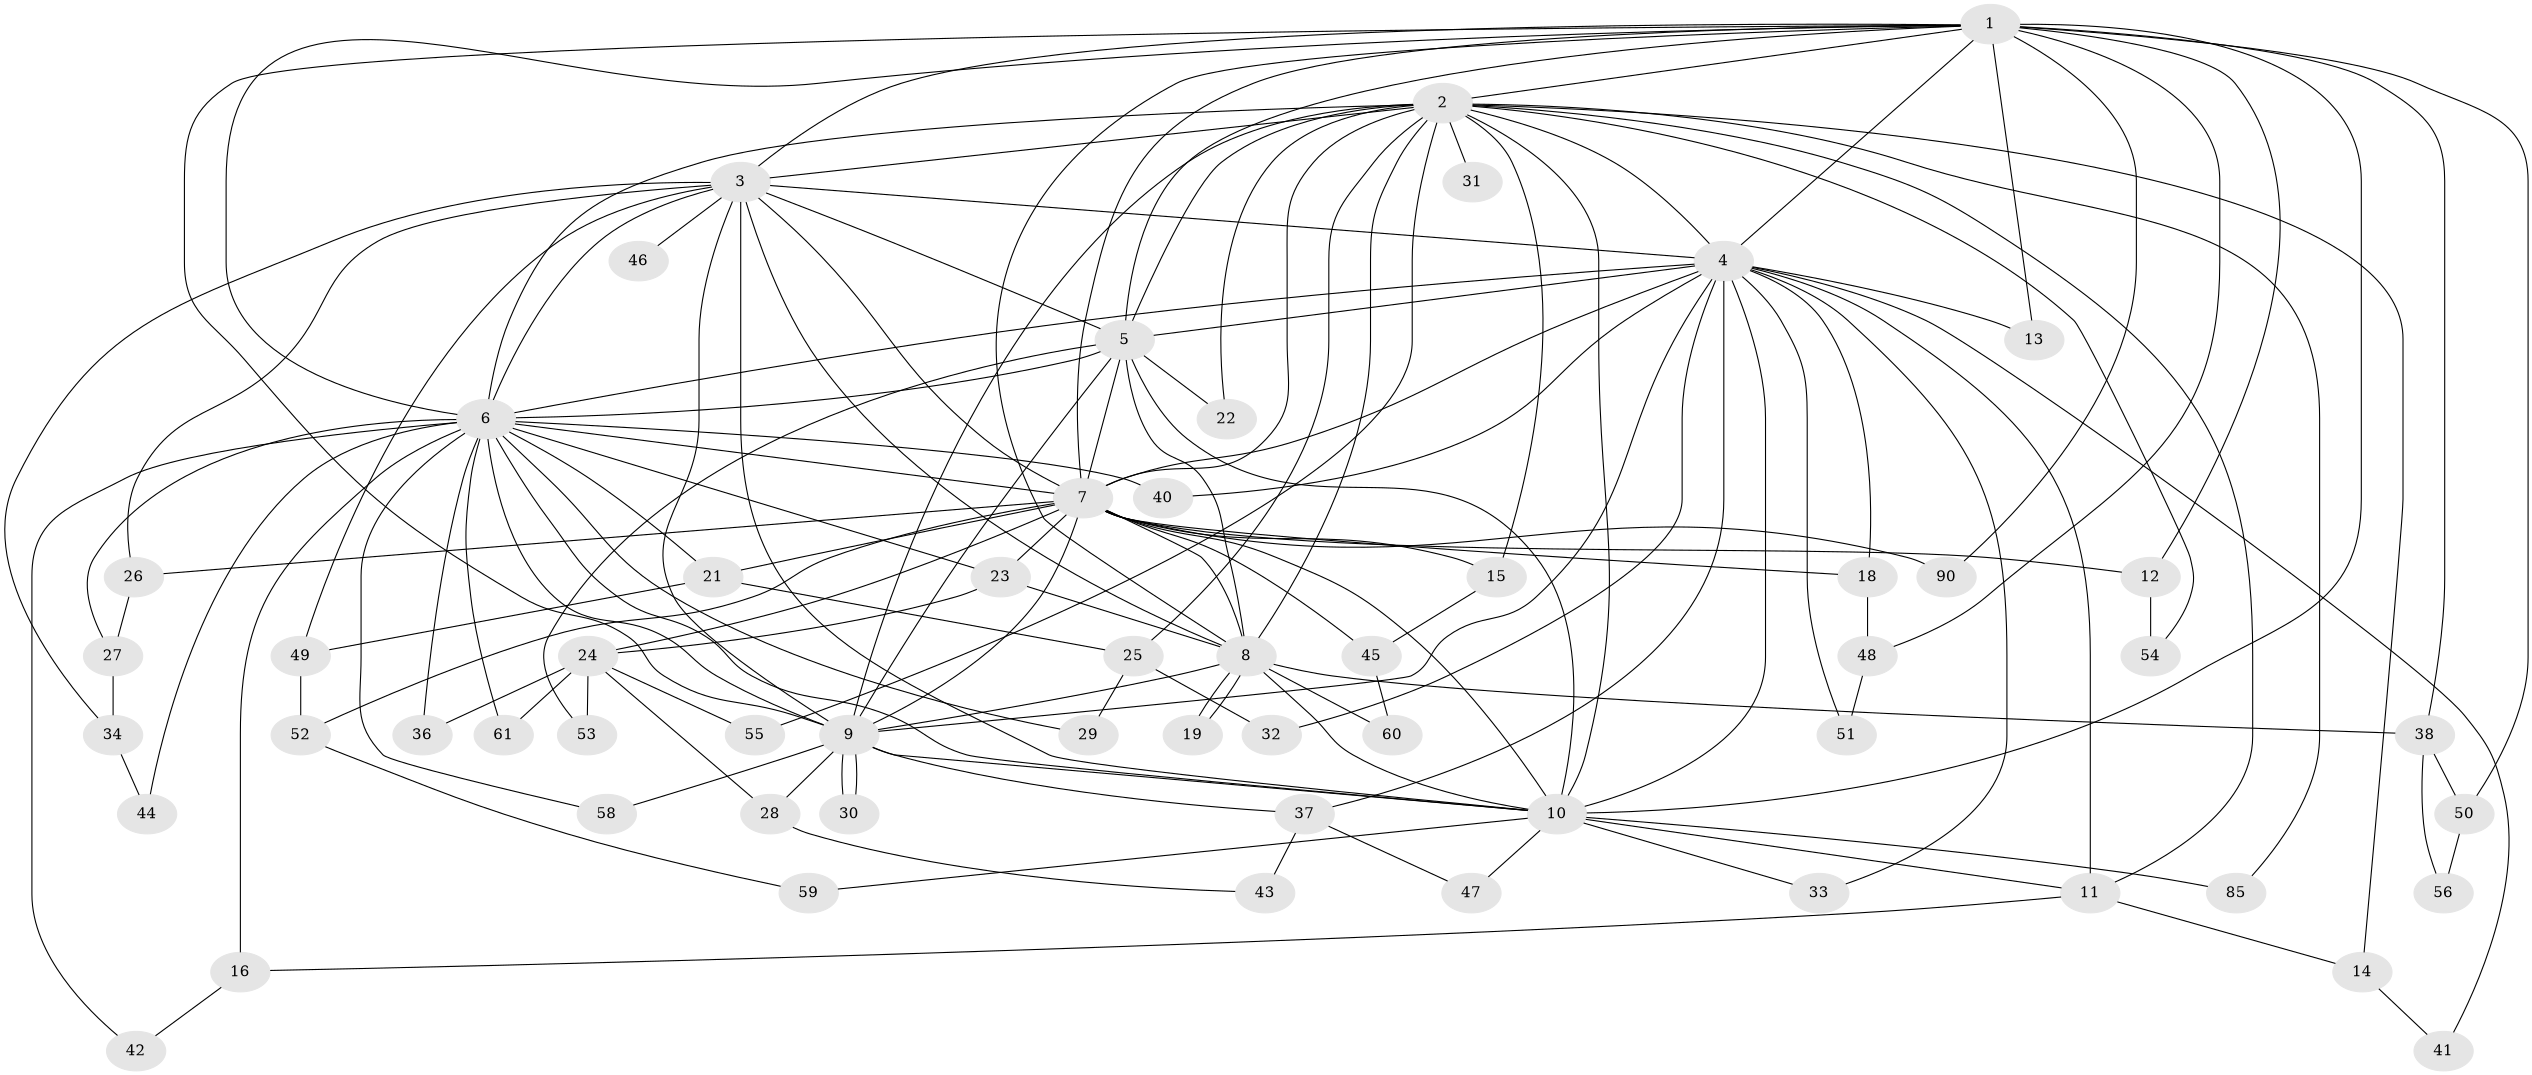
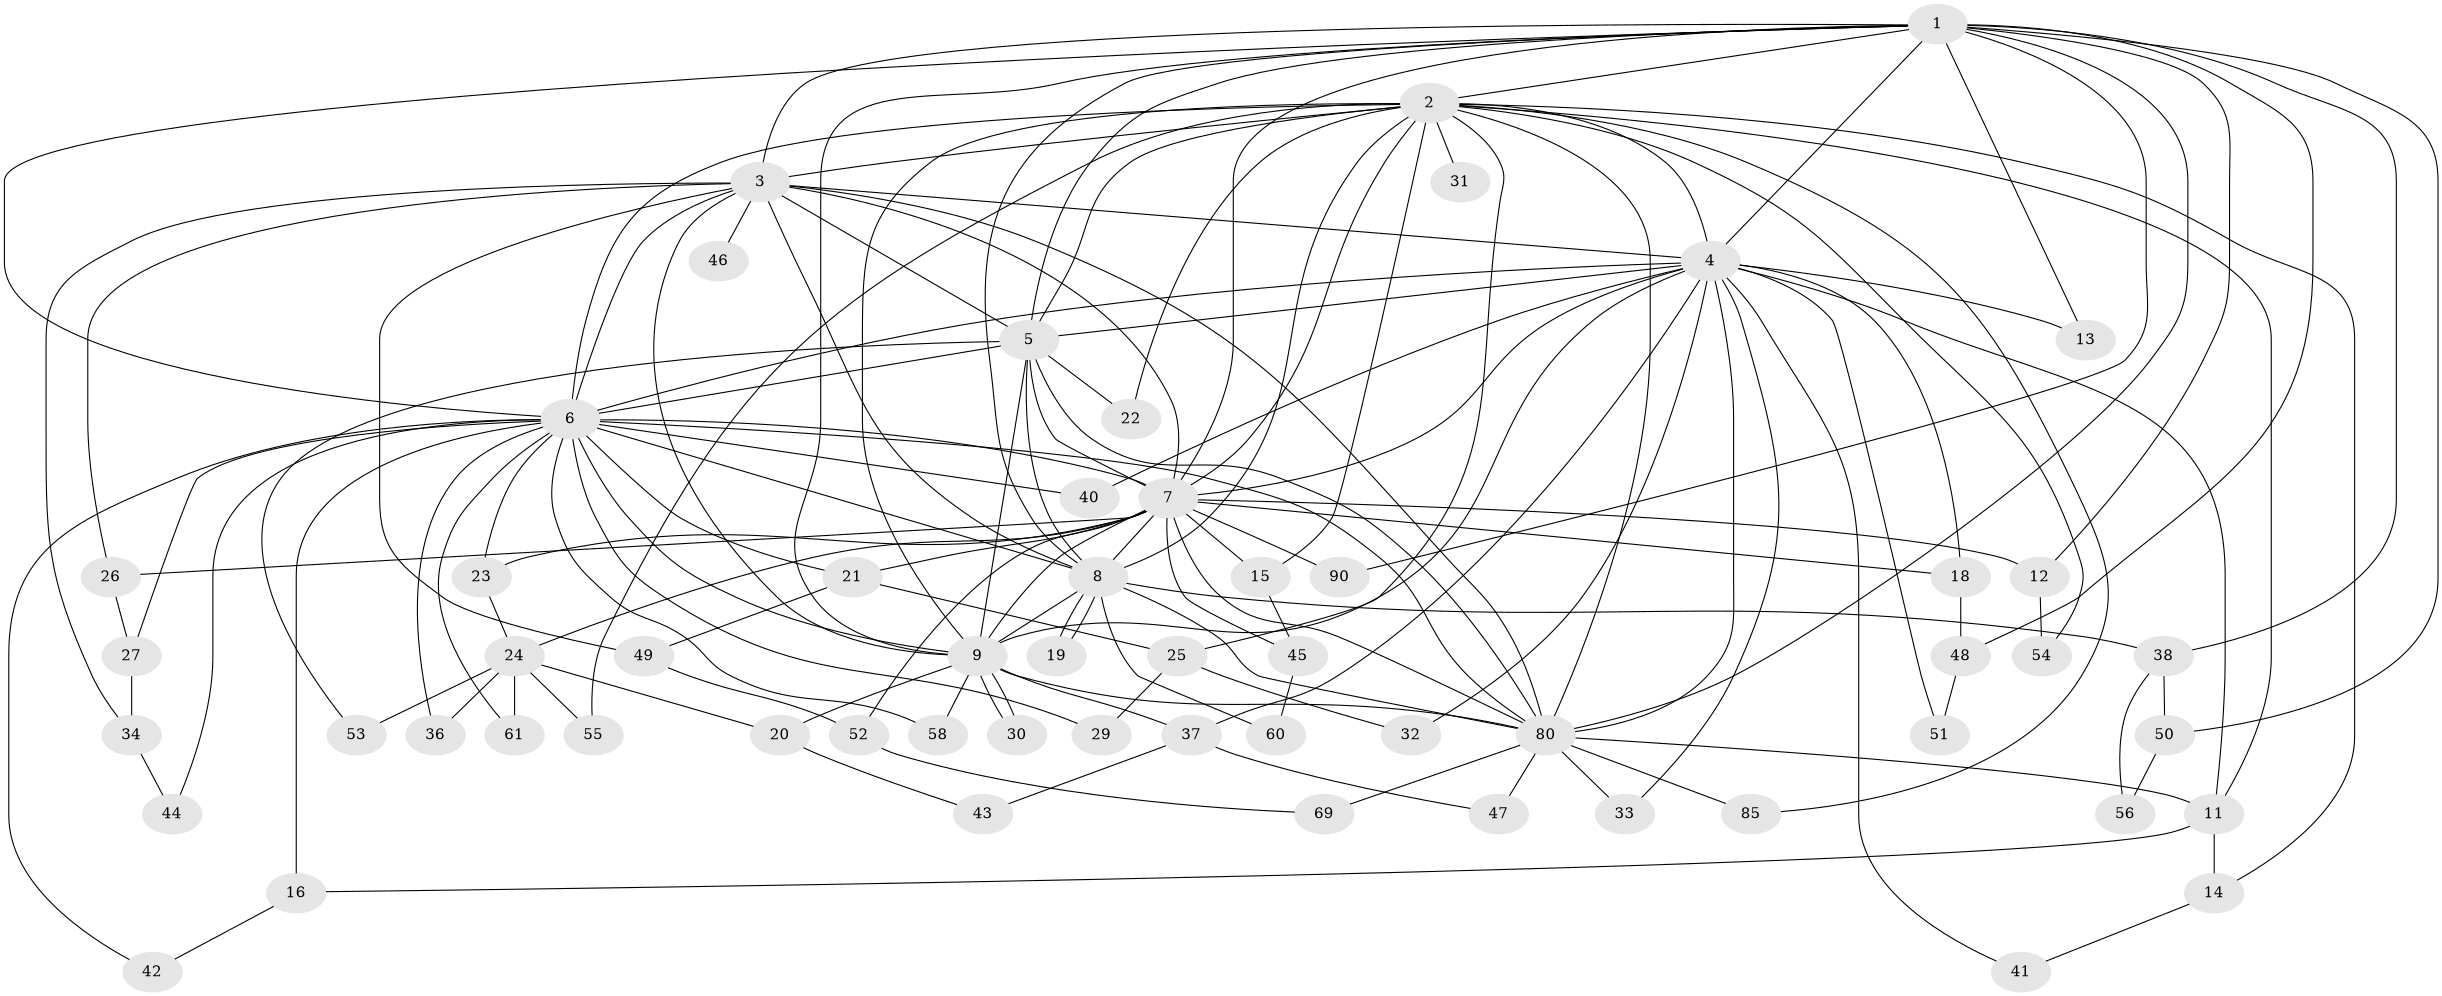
edge "23" -- "8": now "6" -- "8"
node "28": label "28" -> "20"
node "10": label "10" -> "80"
node "59": label "59" -> "69"
